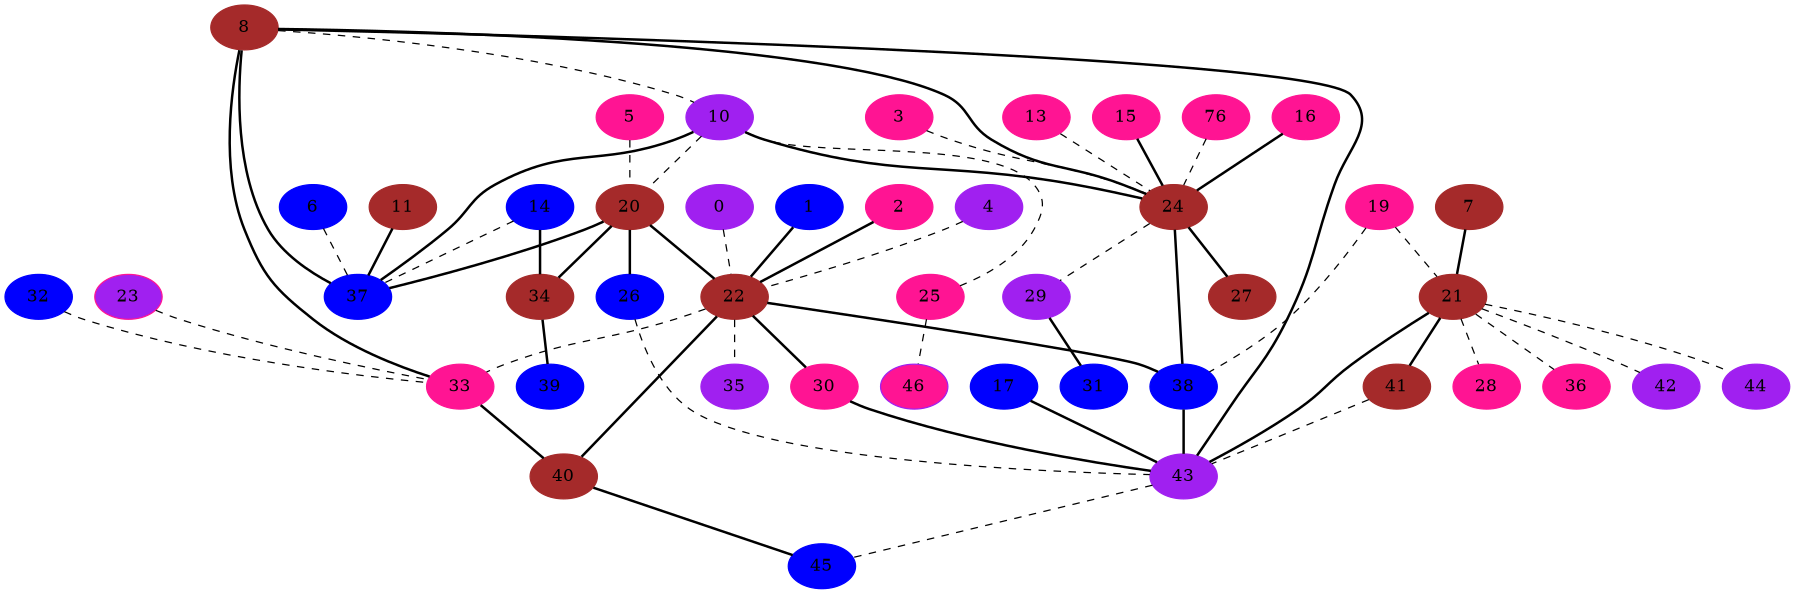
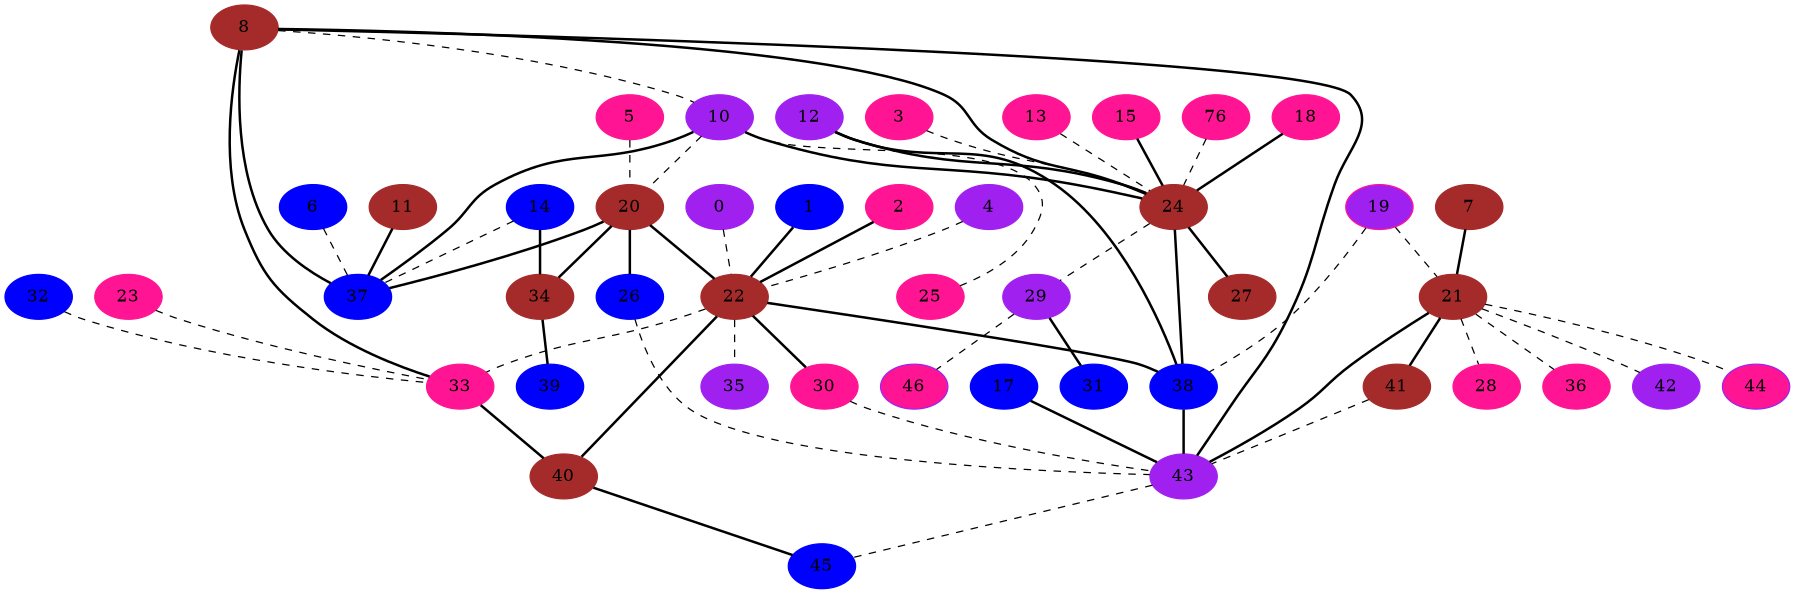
node "12": added
node "16": label "16" -> "18"
node "19": fillcolor deeppink -> purple
node "23": fillcolor purple -> deeppink
edge "25" -- "46": now "29" -- "46"
node "44": fillcolor purple -> deeppink
edge "30" -- "43": style bold -> dashed
